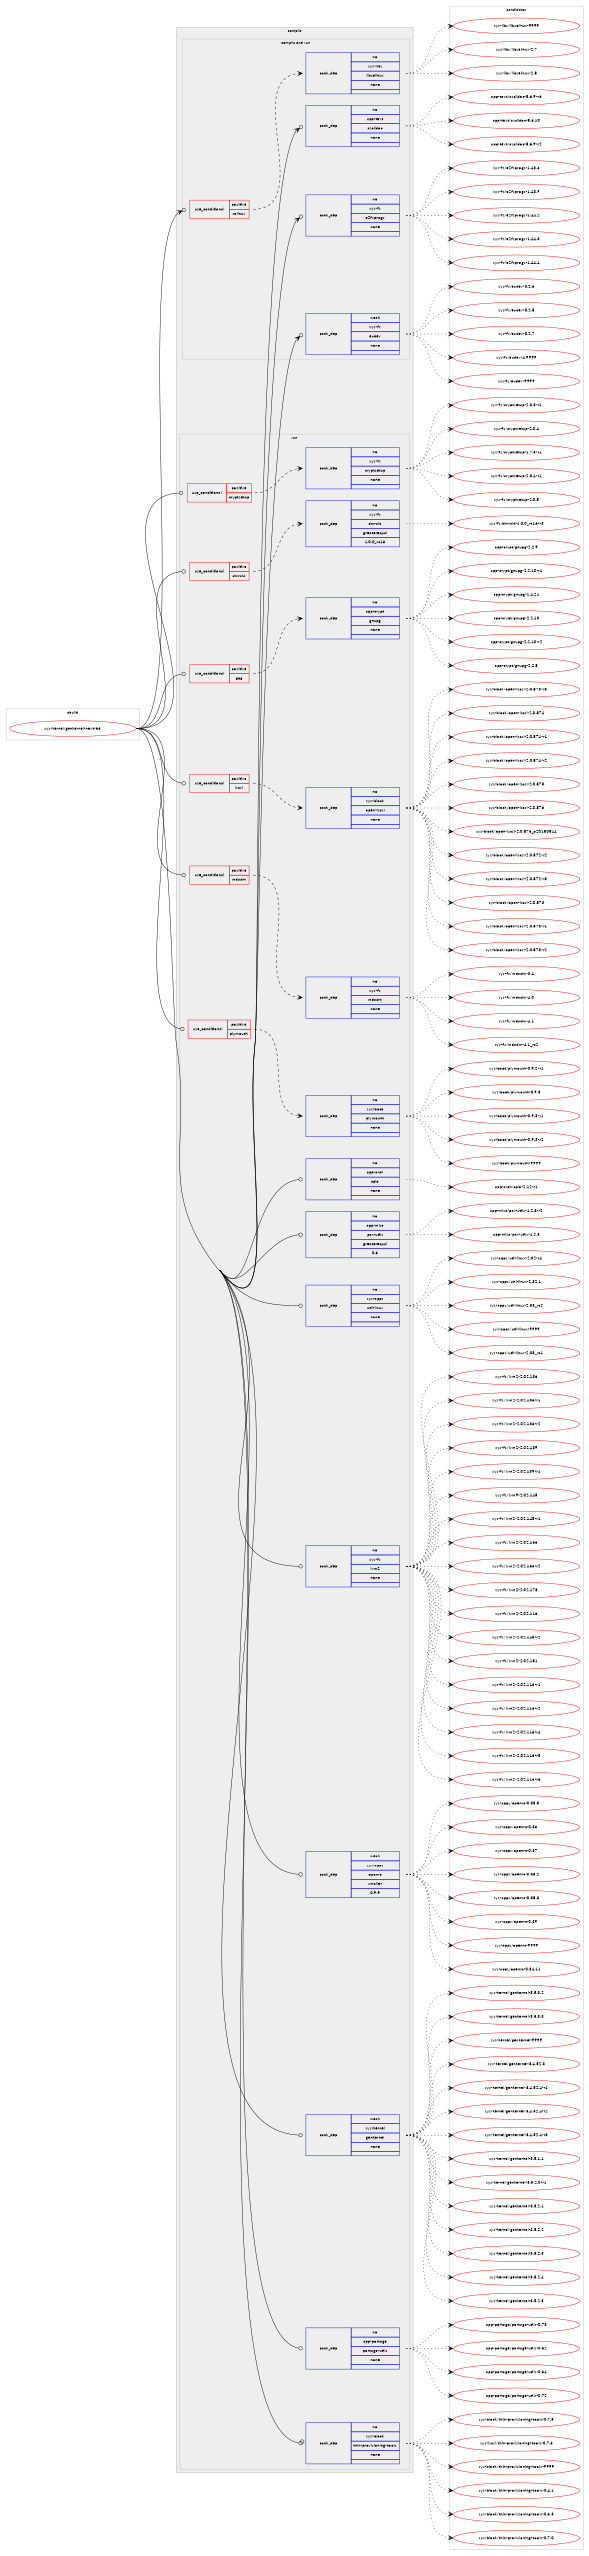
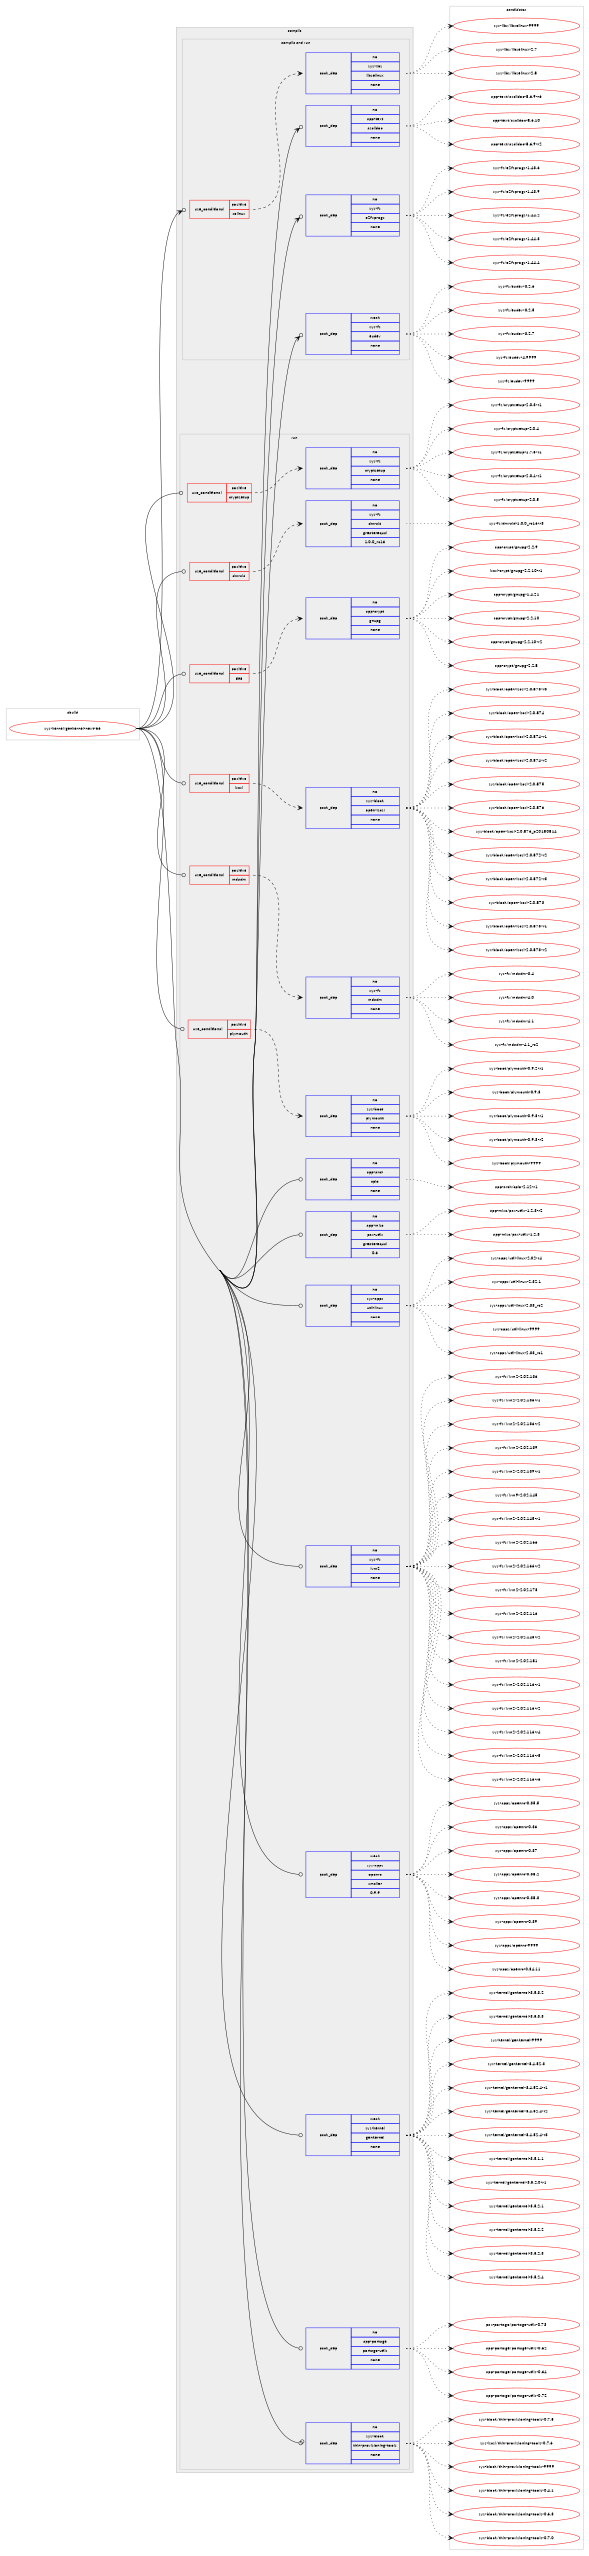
node "app-crypt/gnupg-2.2.10-r1": label "app-crypt/gnupg-2.2.10-r1" -> "iscsi-crypt/gnupg-2.2.10-r1"
node "sys-kernel/genkernel-3.5.2.5": removed
node "app-portage/portage-utils-0.73": label "app-portage/portage-utils-0.73" -> "pax-portage/portage-utils-0.73"
